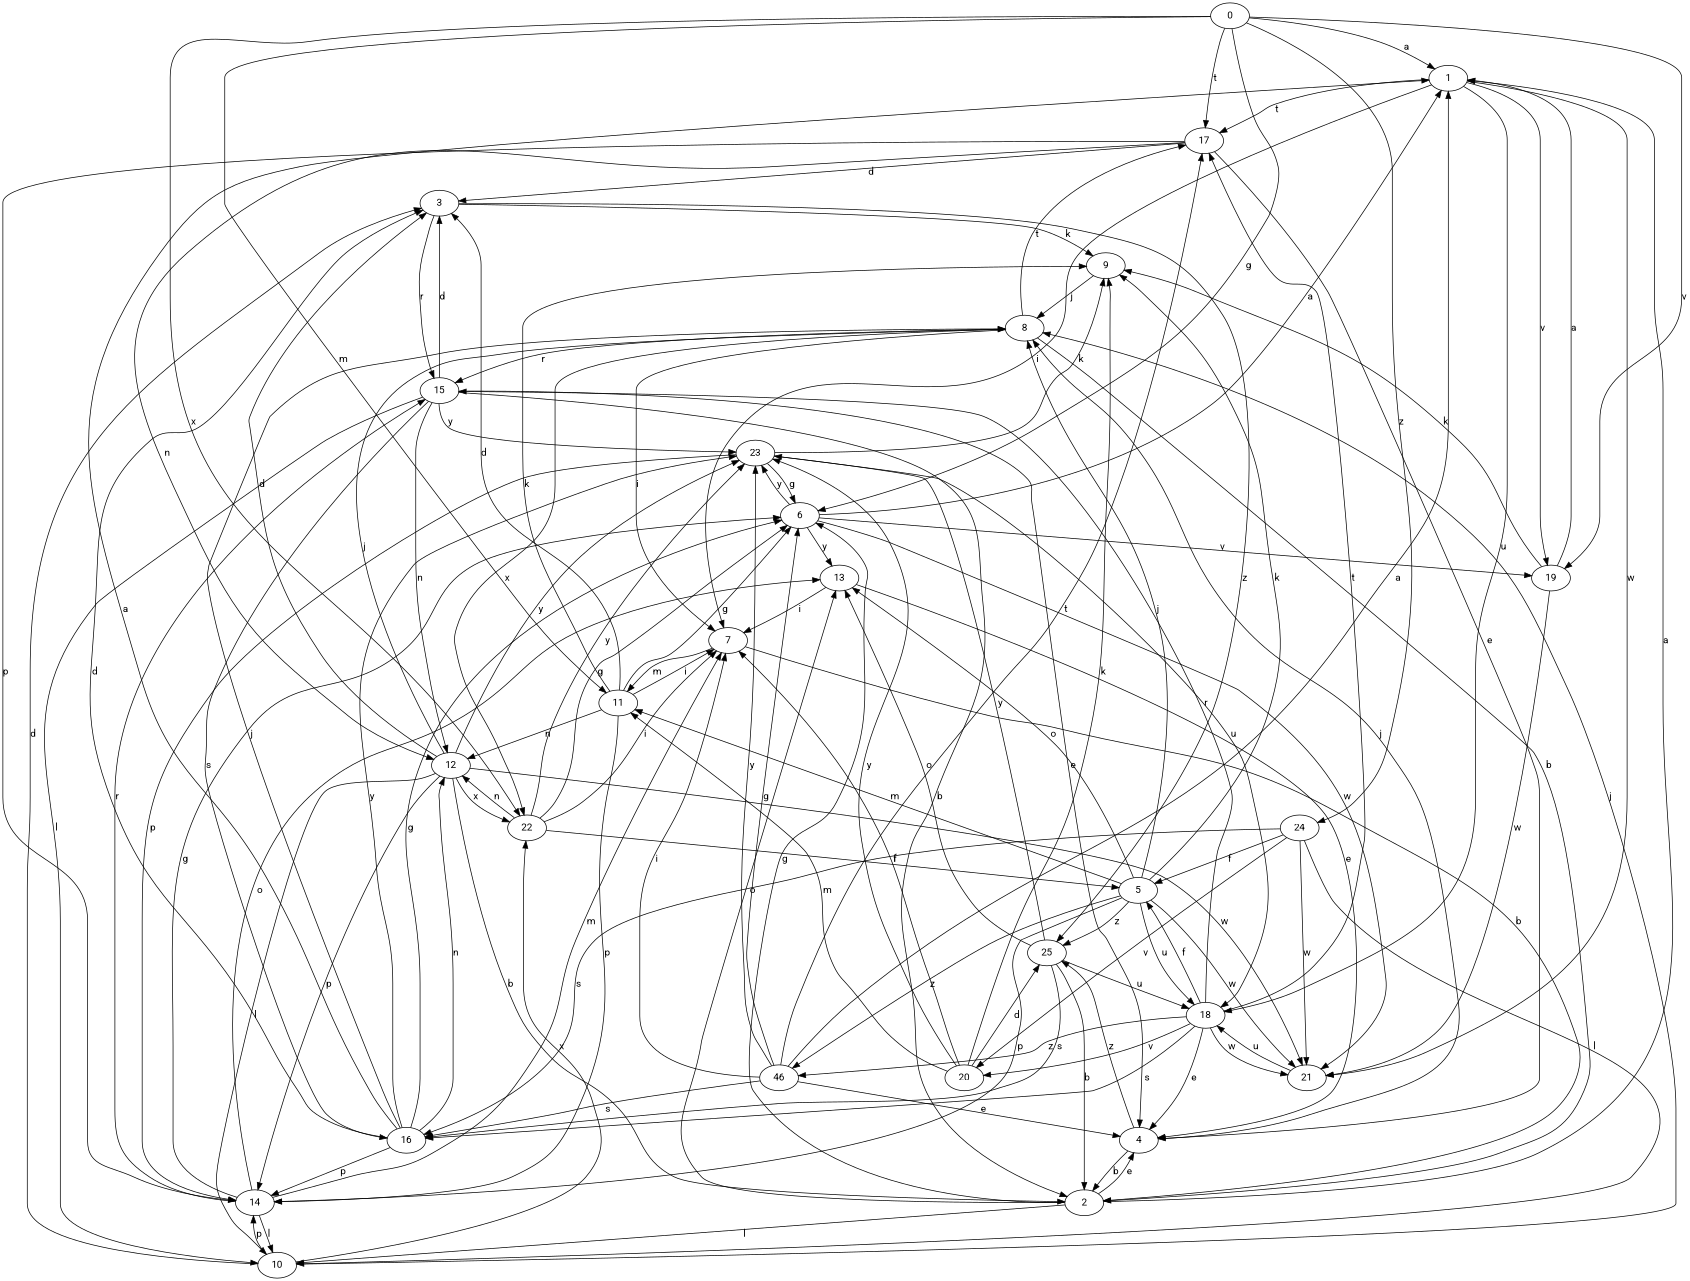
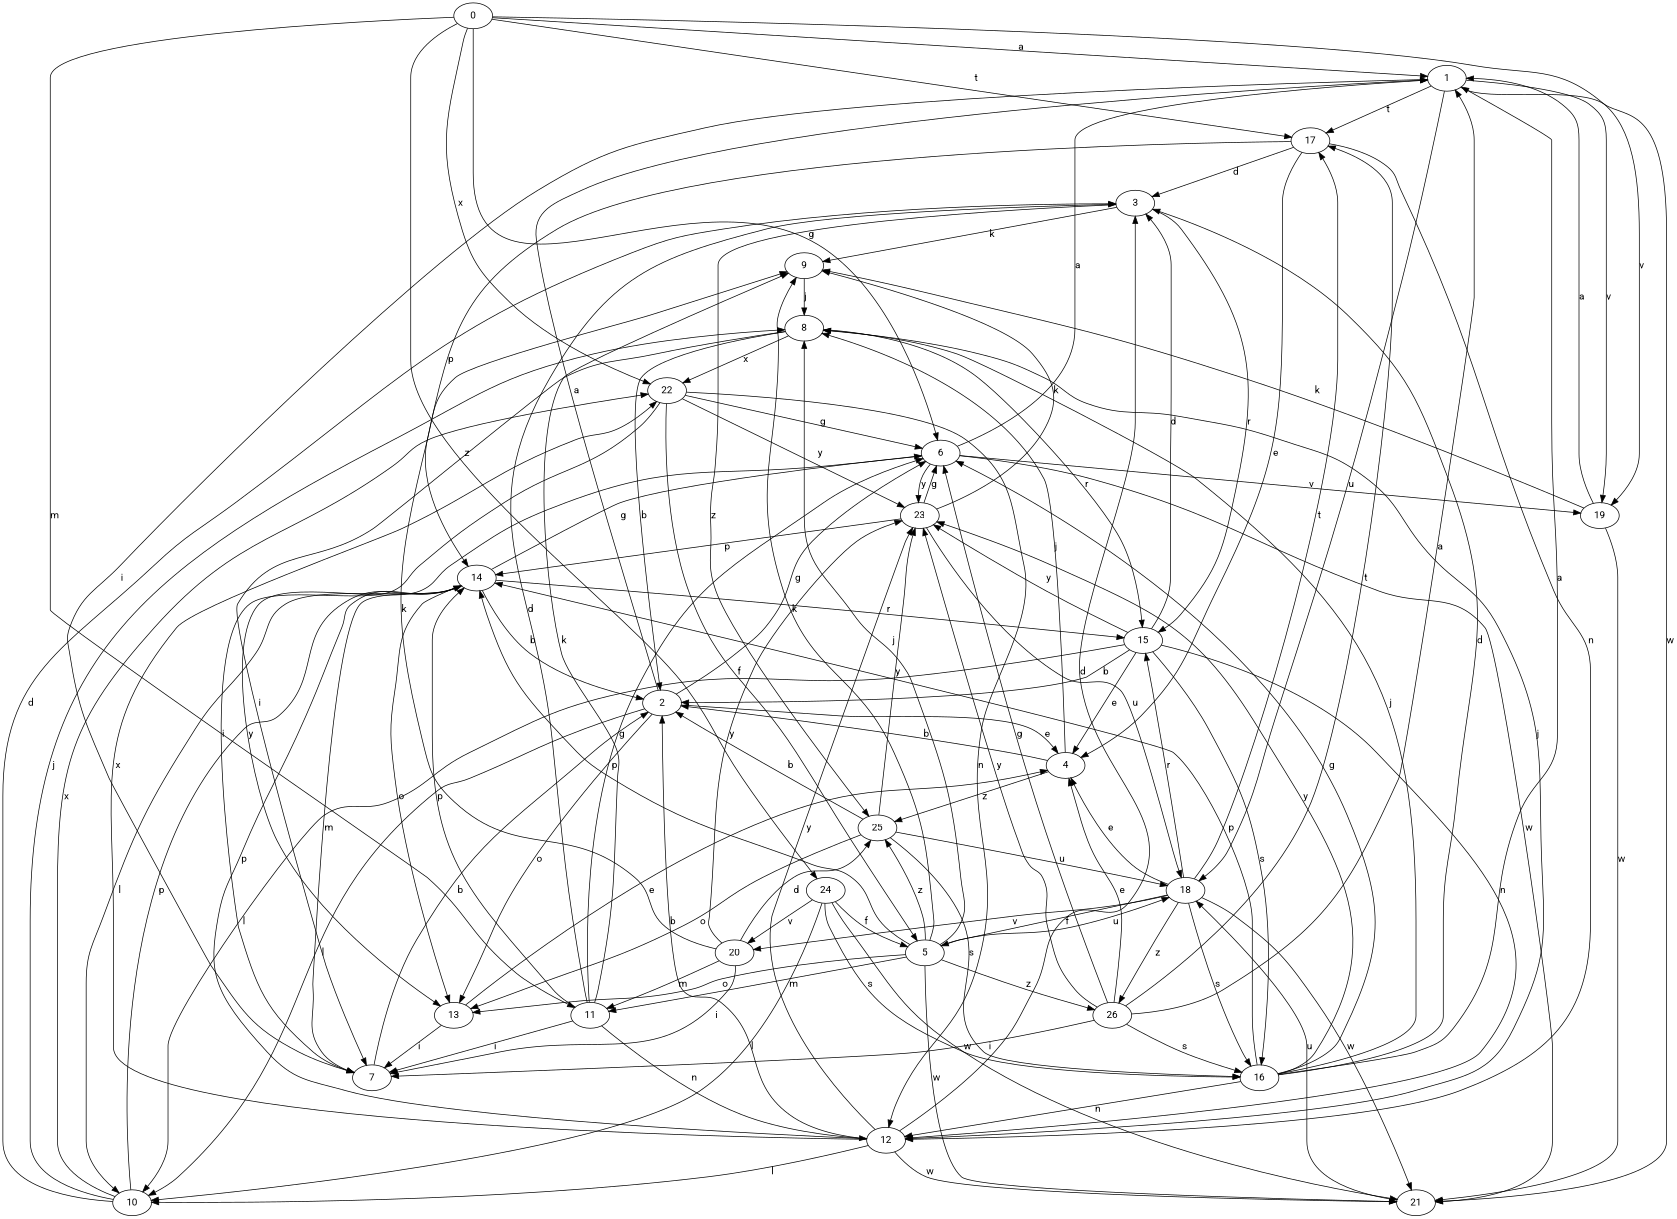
edge "8" -> "17": removed, label "t"
edge "7" -> "11": removed, label "m"
edge "14" -> "2": added, label "b"
node "46": label "46" -> "26"
